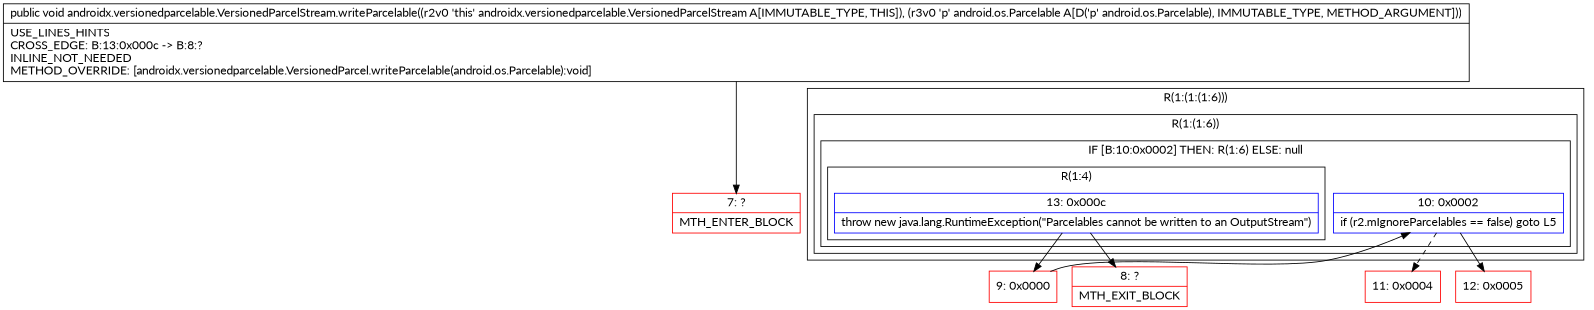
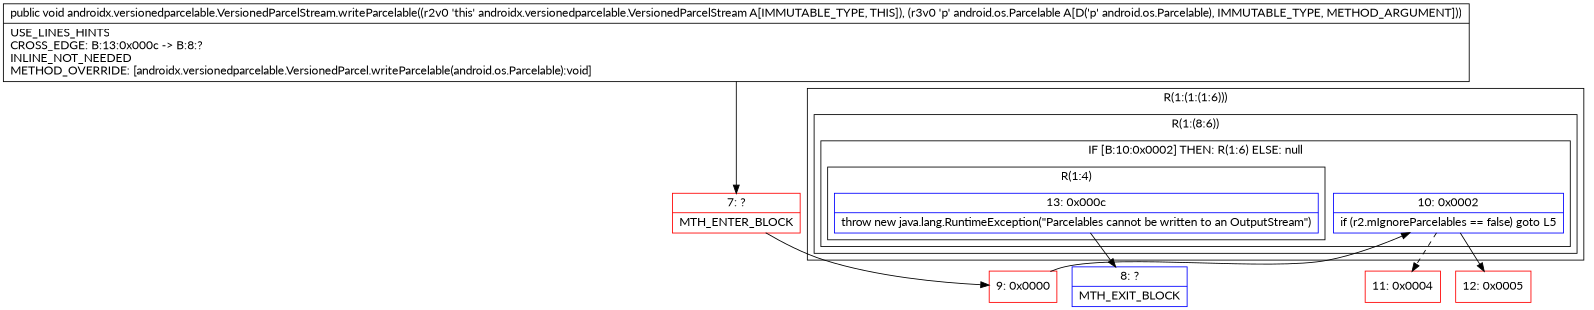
cluster "R(1:(1:6))": label "R(1:(1:6))" -> "R(1:(8:6))"
edge "13: 0x000c" -> "9: 0x0000": now "7: ?" -> "9: 0x0000"
node "8: ?": color red -> blue
